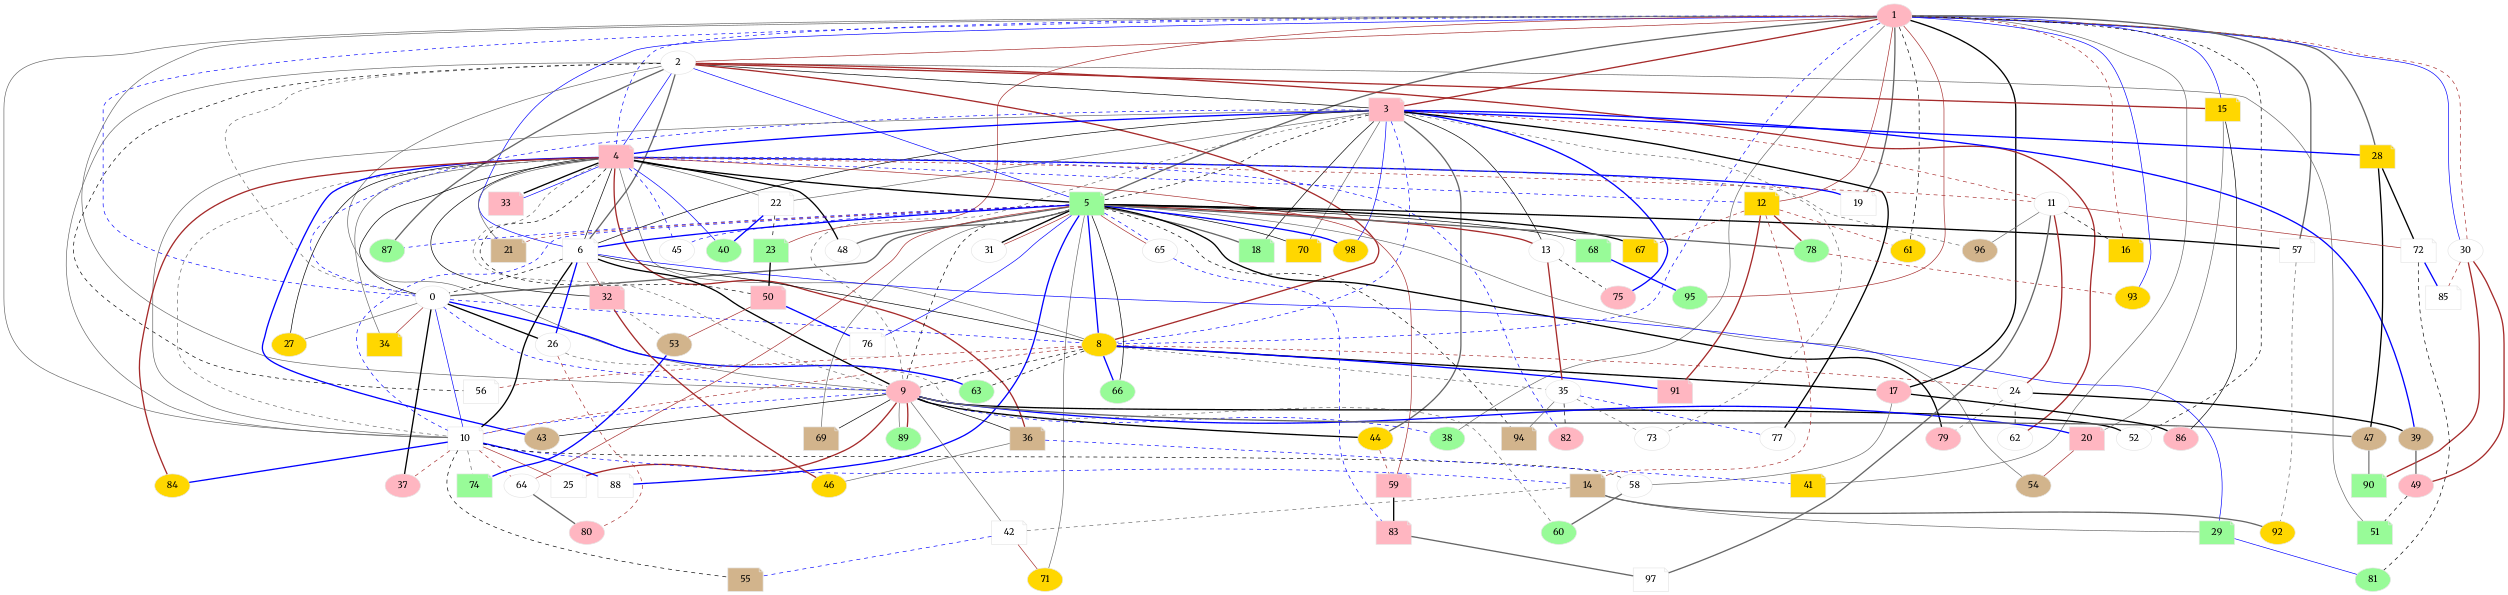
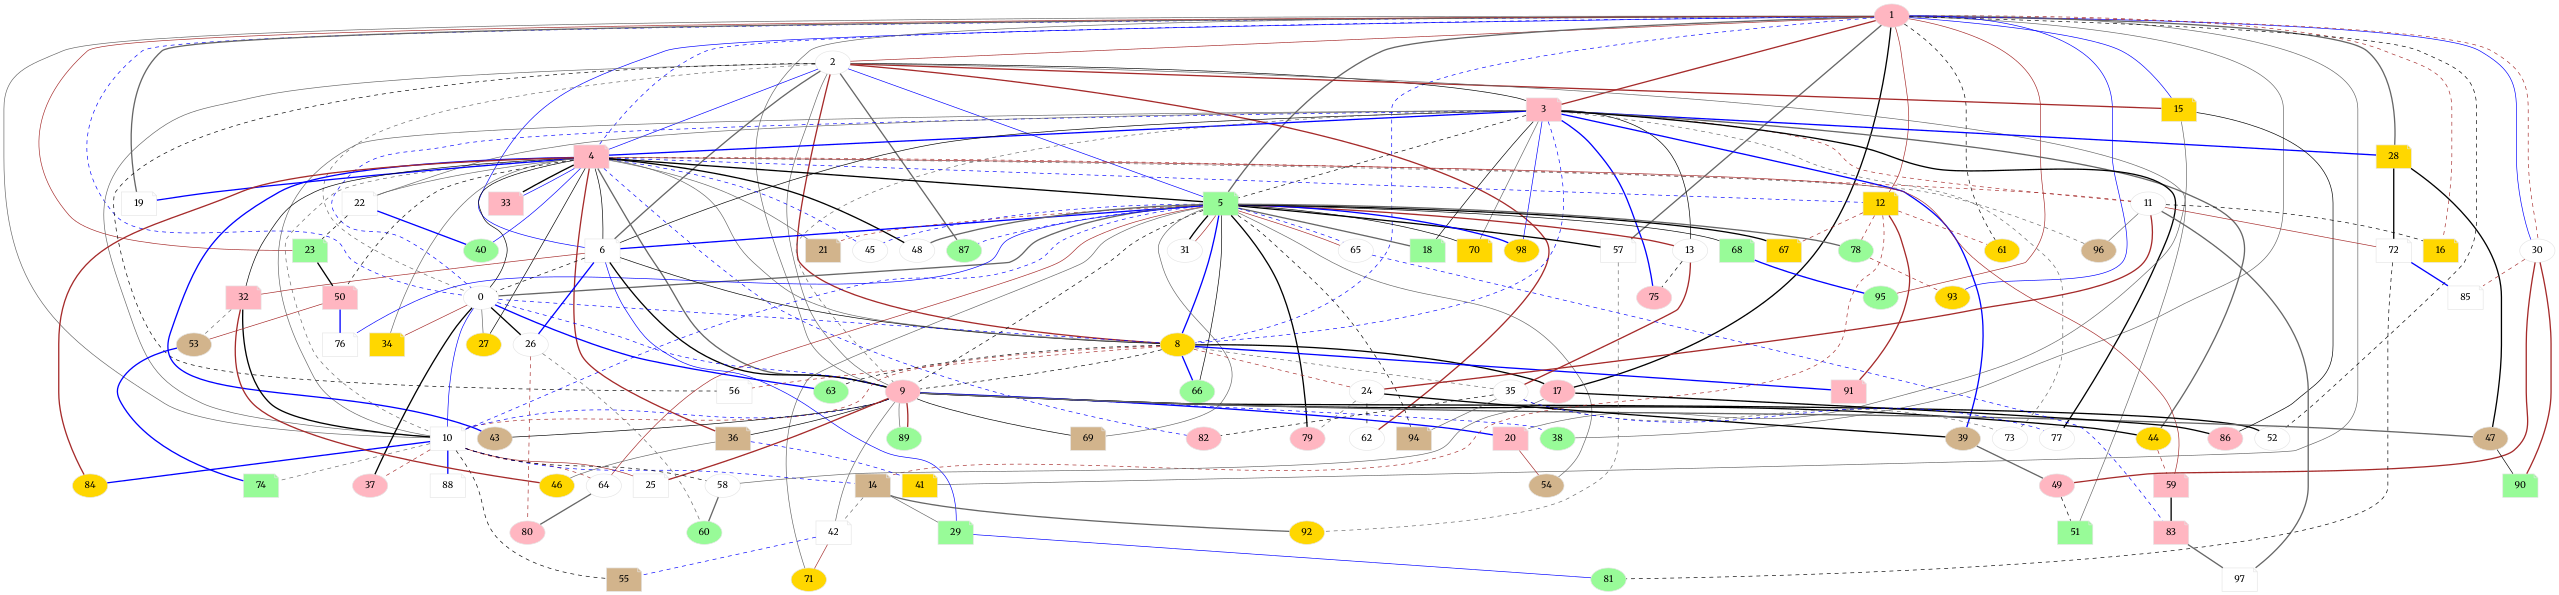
edge "12" -- "78": style bold -> dashed
edge "4" -- "9": style dashed -> bold
edge "6" -- "10": now "32" -- "10"
edge "5" -- "88": removed
